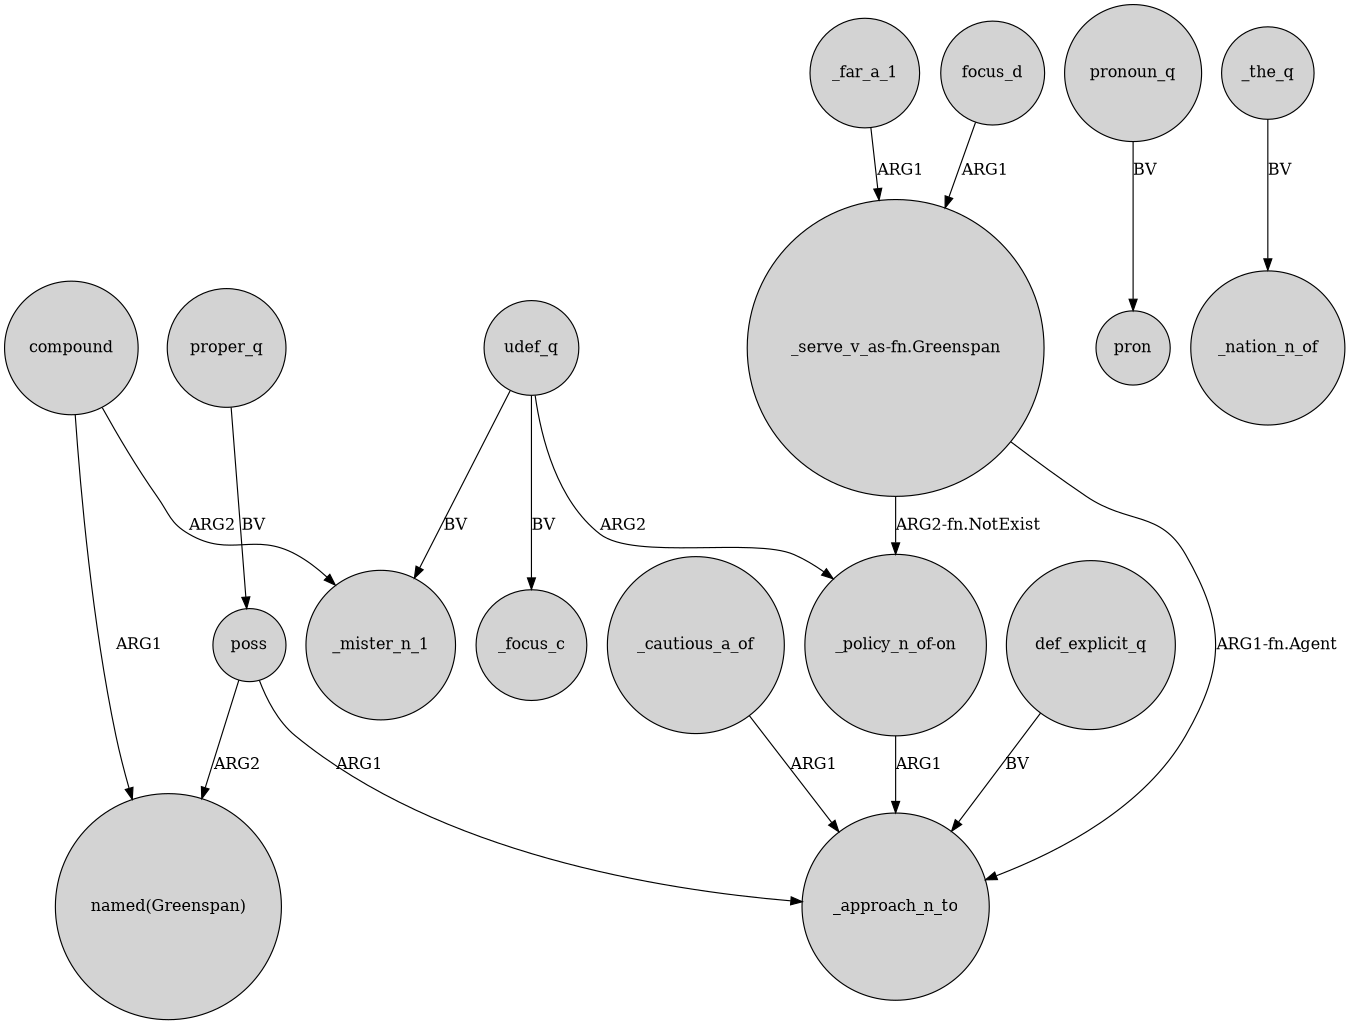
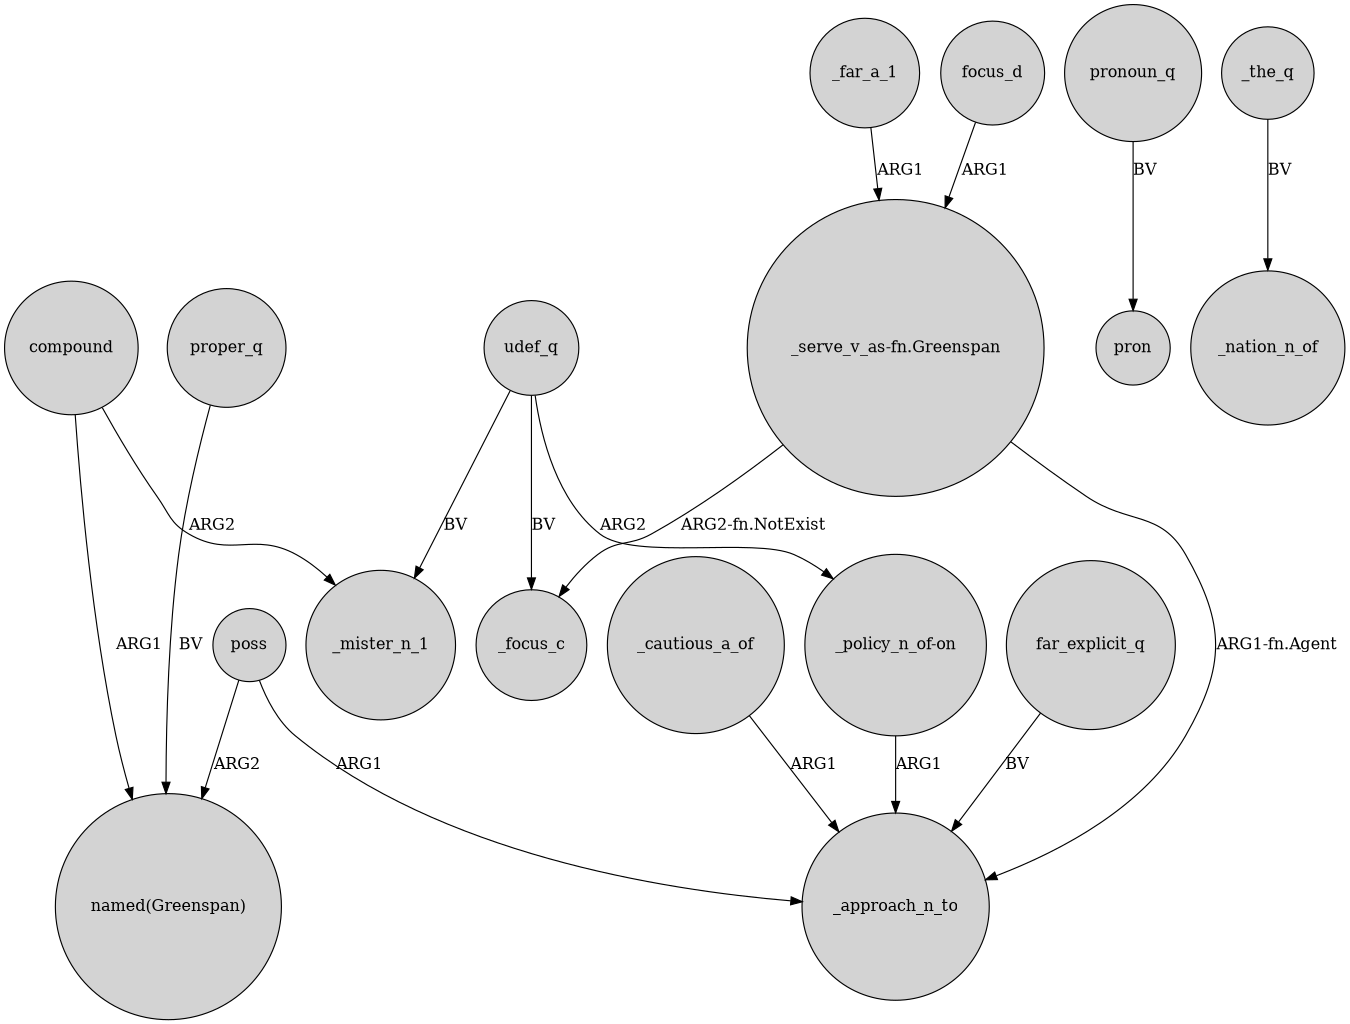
edge "proper_q" -> "poss": now "proper_q" -> "named(Greenspan)"
edge "_serve_v_as-fn.Greenspan" -> "_policy_n_of-on": now "_serve_v_as-fn.Greenspan" -> "_focus_c"
node "def_explicit_q": label "def_explicit_q" -> "far_explicit_q"
